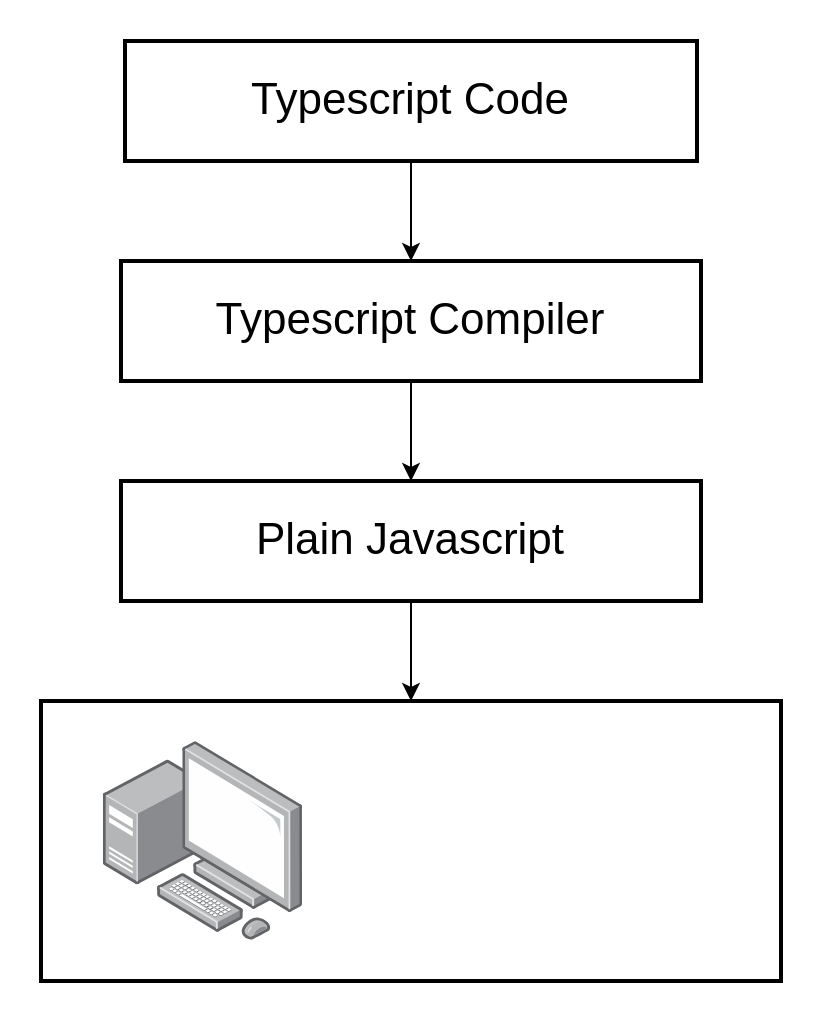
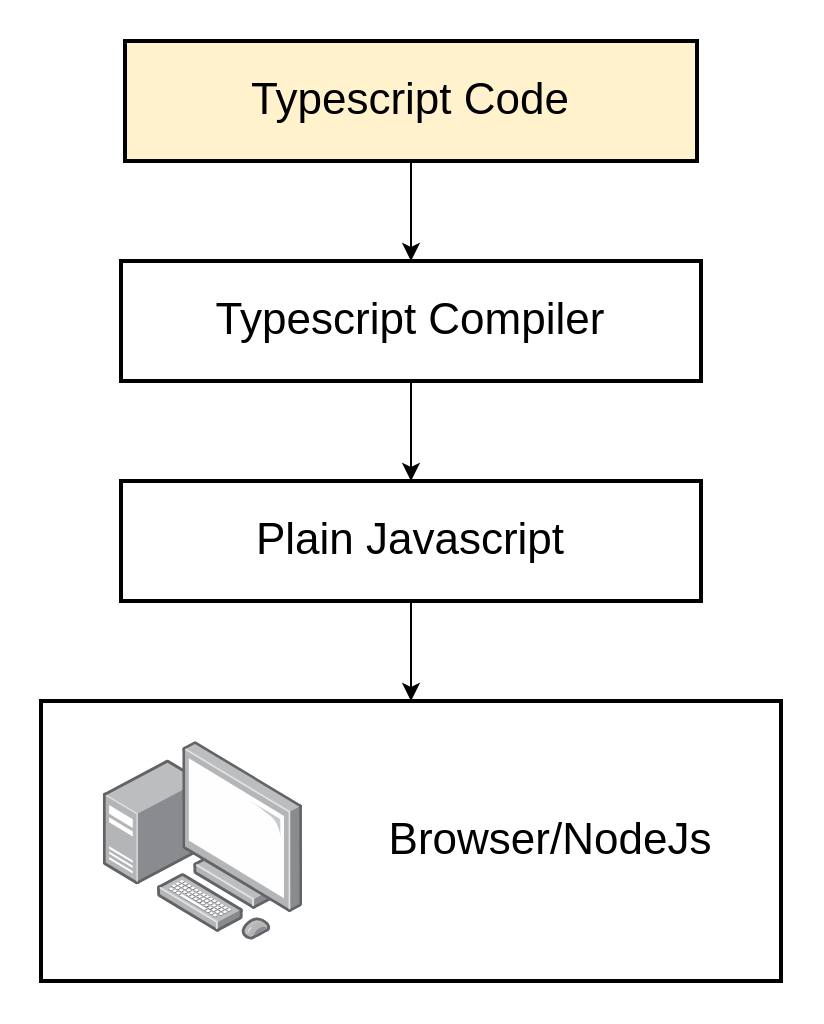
node "Typescript Code": fillcolor #ffffff -> #fff2cc
node "Browser/NodeJs": added
